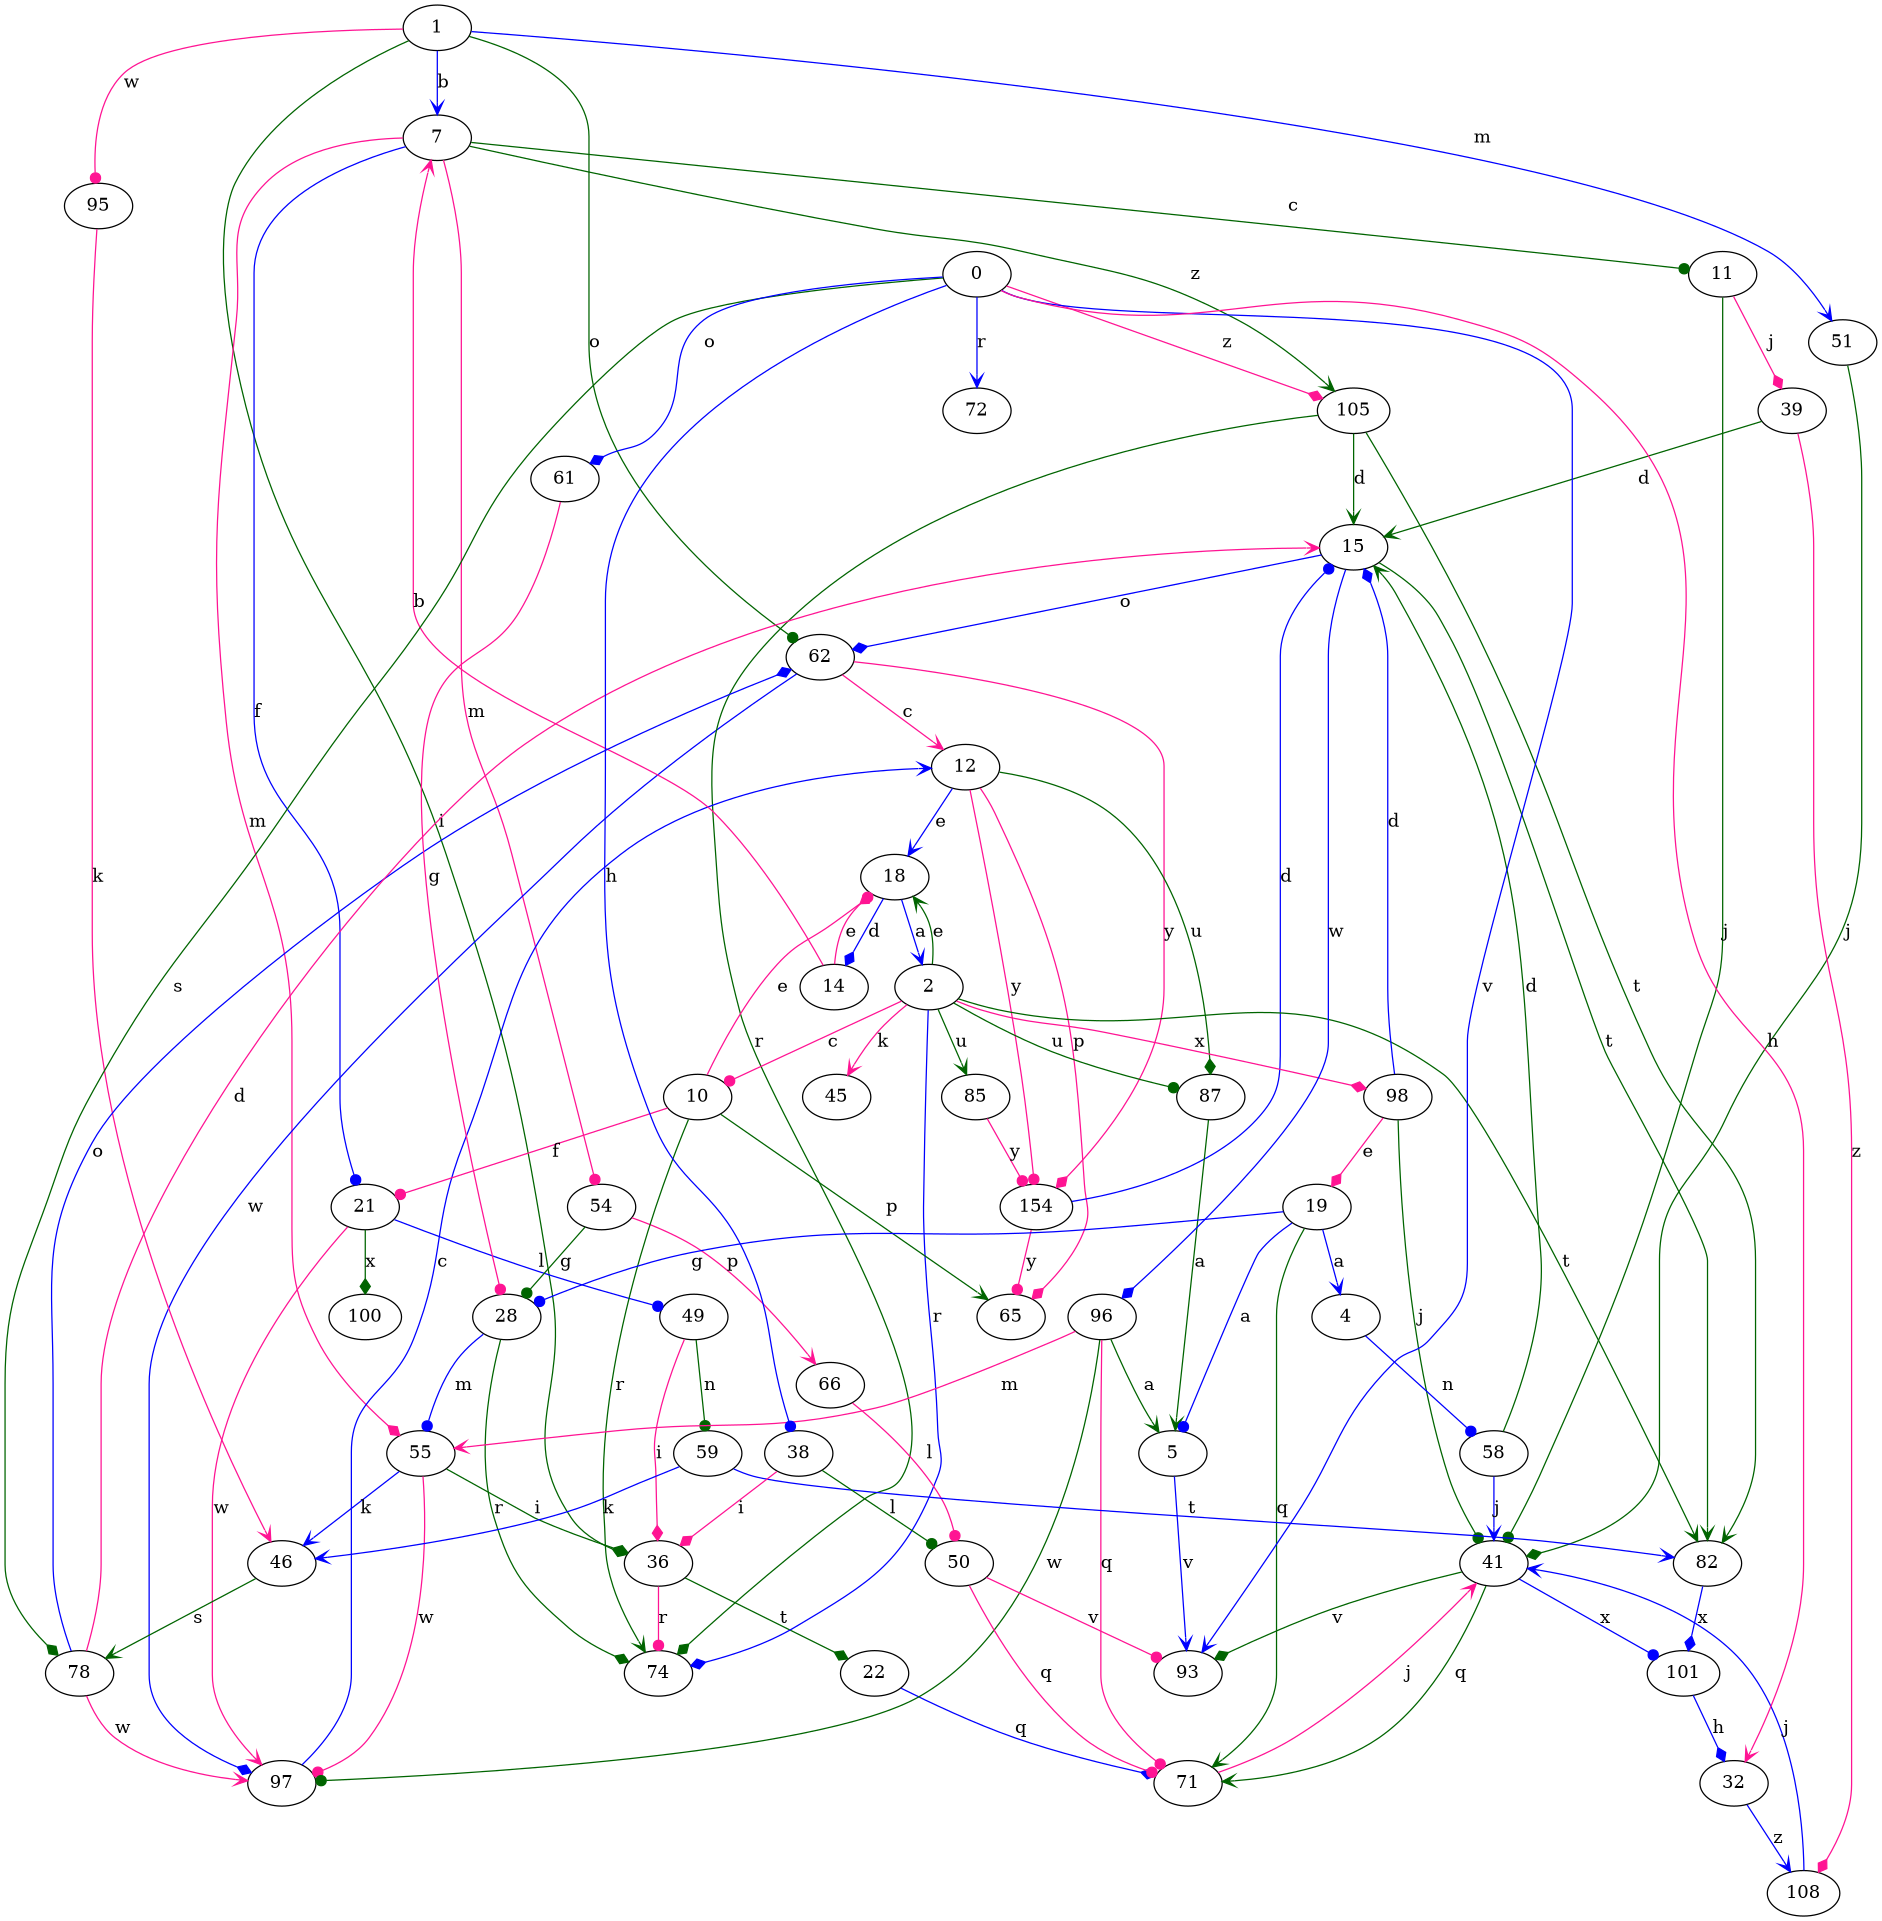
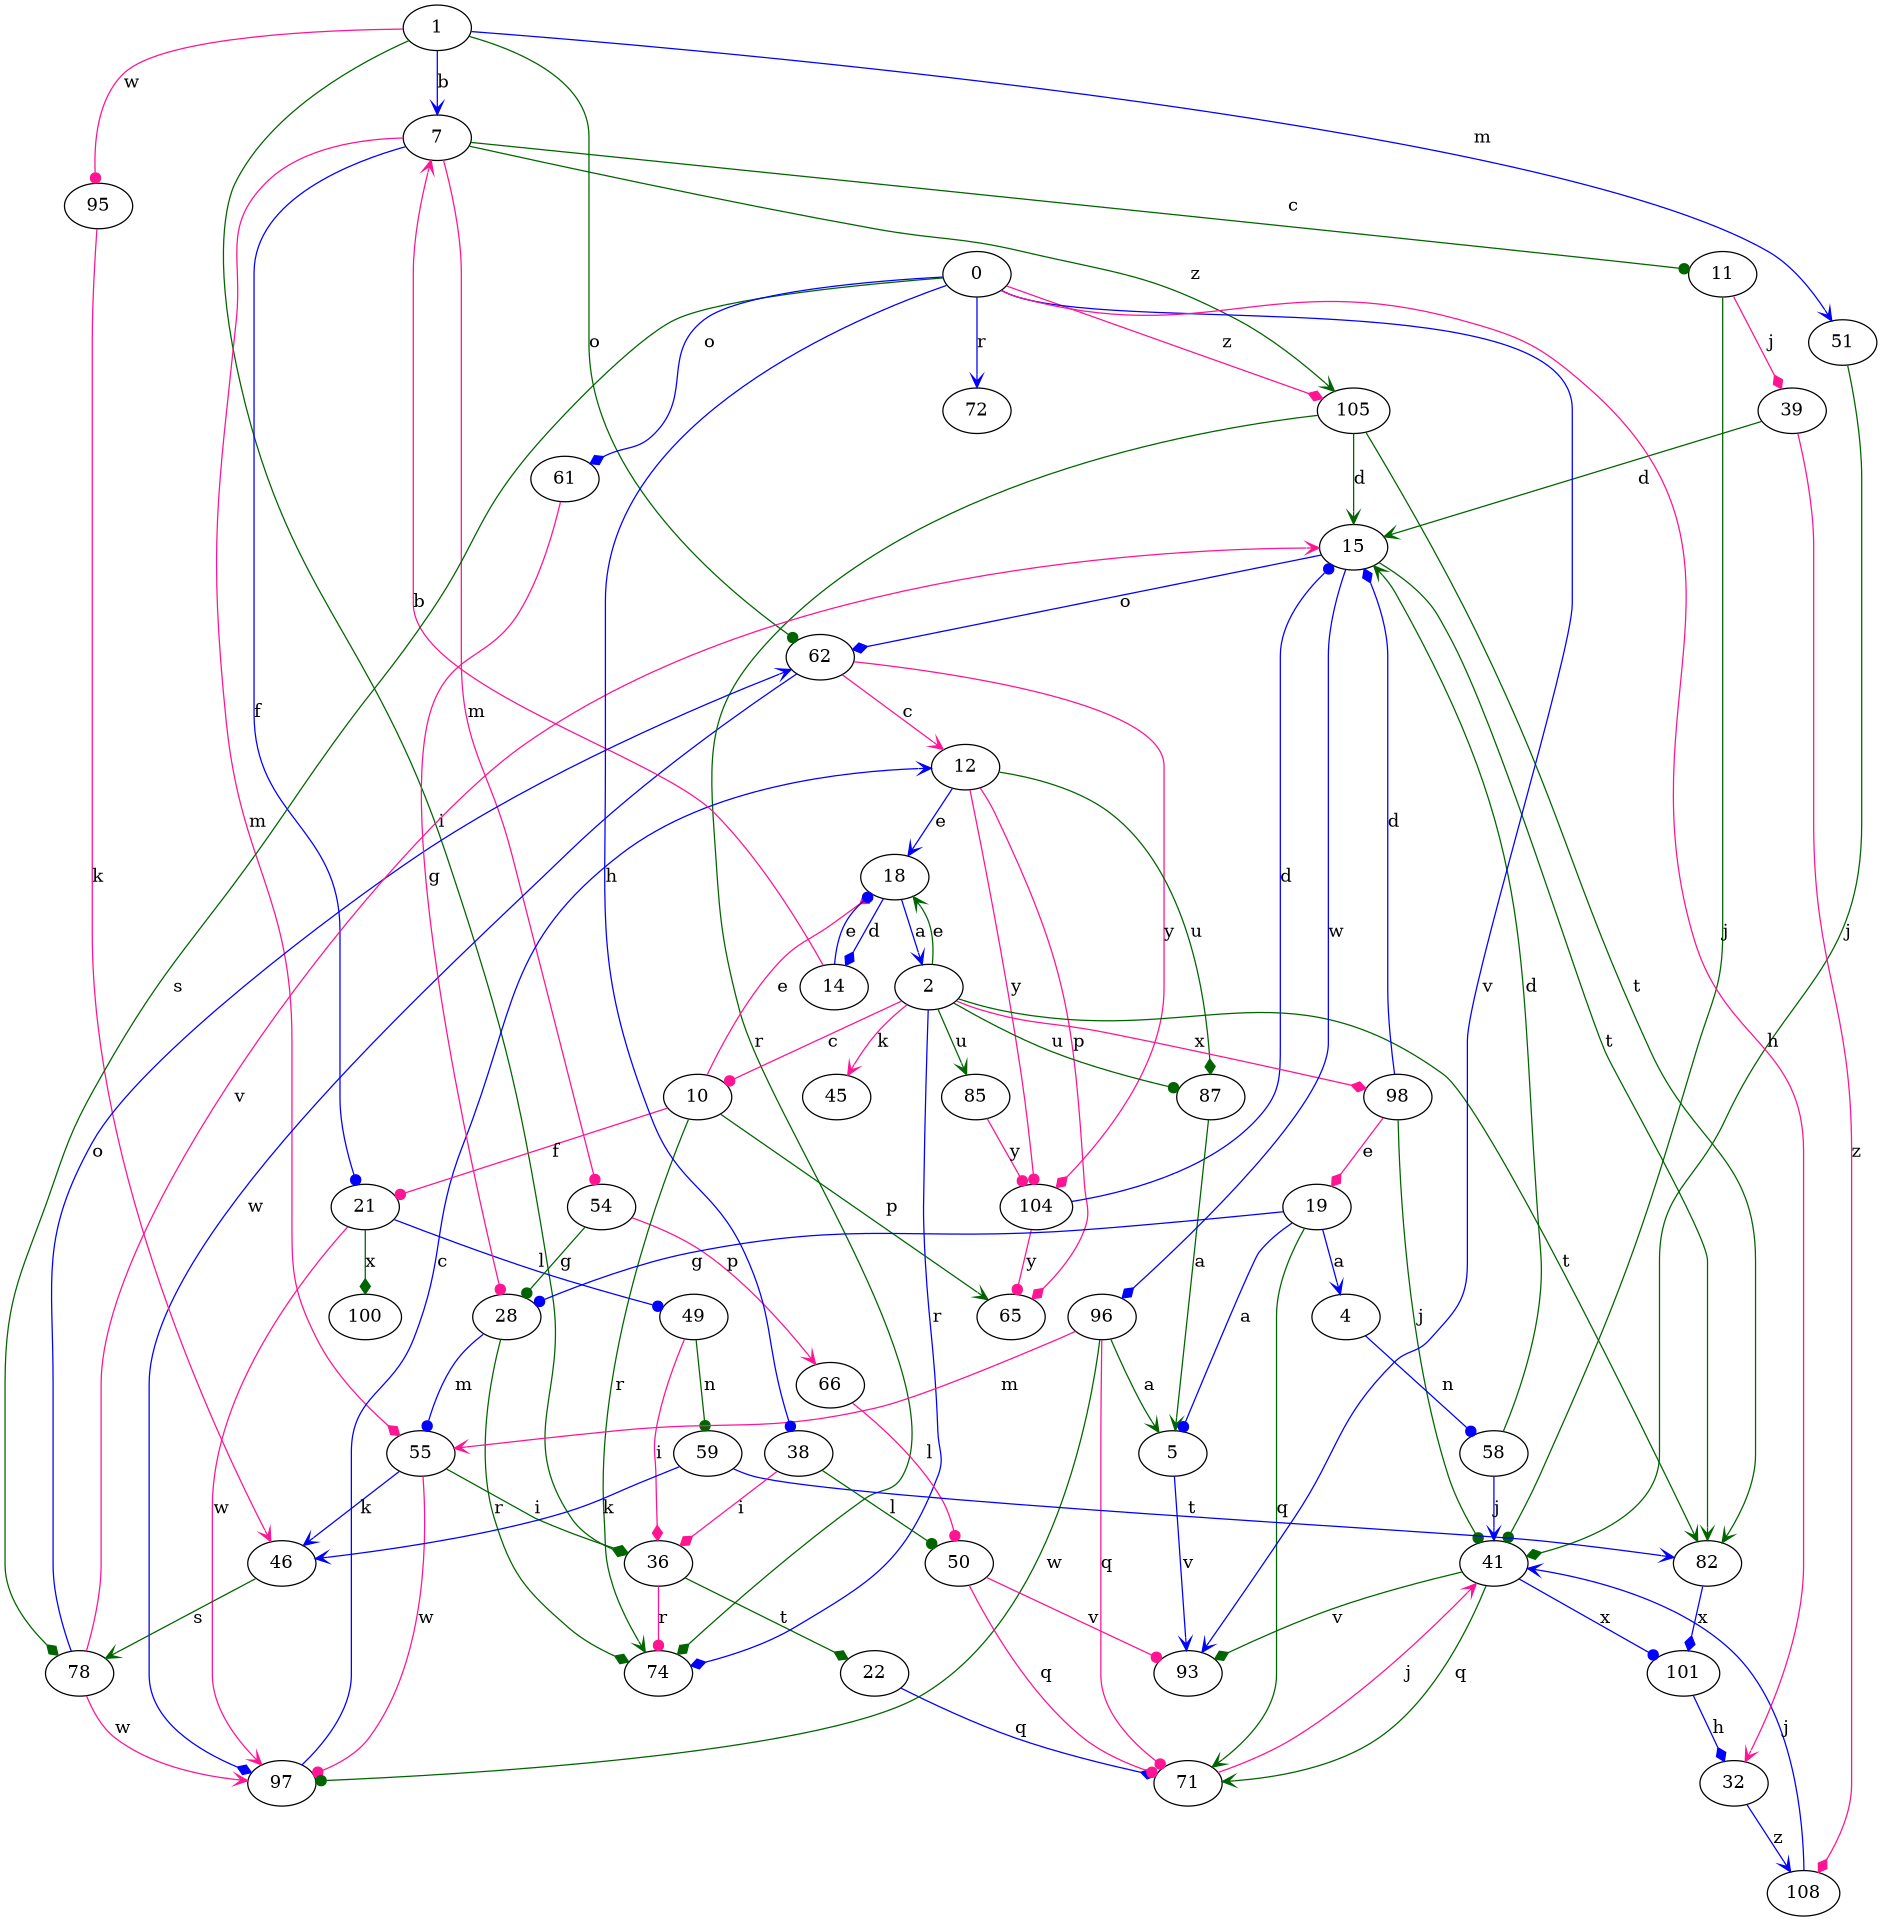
edge "14" -> "18": color deeppink -> blue
edge "78" -> "62": arrowhead diamond -> vee
edge "78" -> "15": label "d" -> "v"
node "154": label "154" -> "104"
